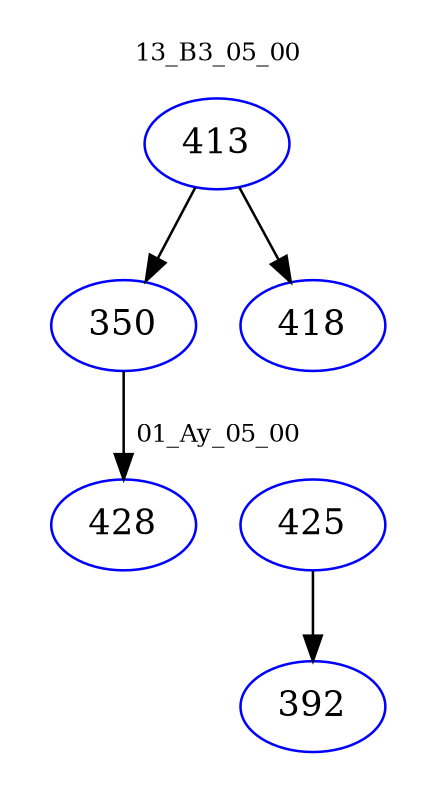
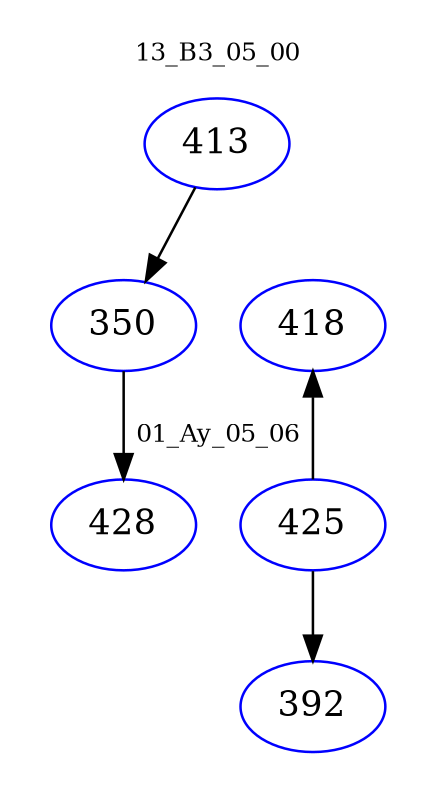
edge "413" -> "418": now "425" -> "418"
cluster "01_Ay_05_00": label "01_Ay_05_00" -> "01_Ay_05_06"
